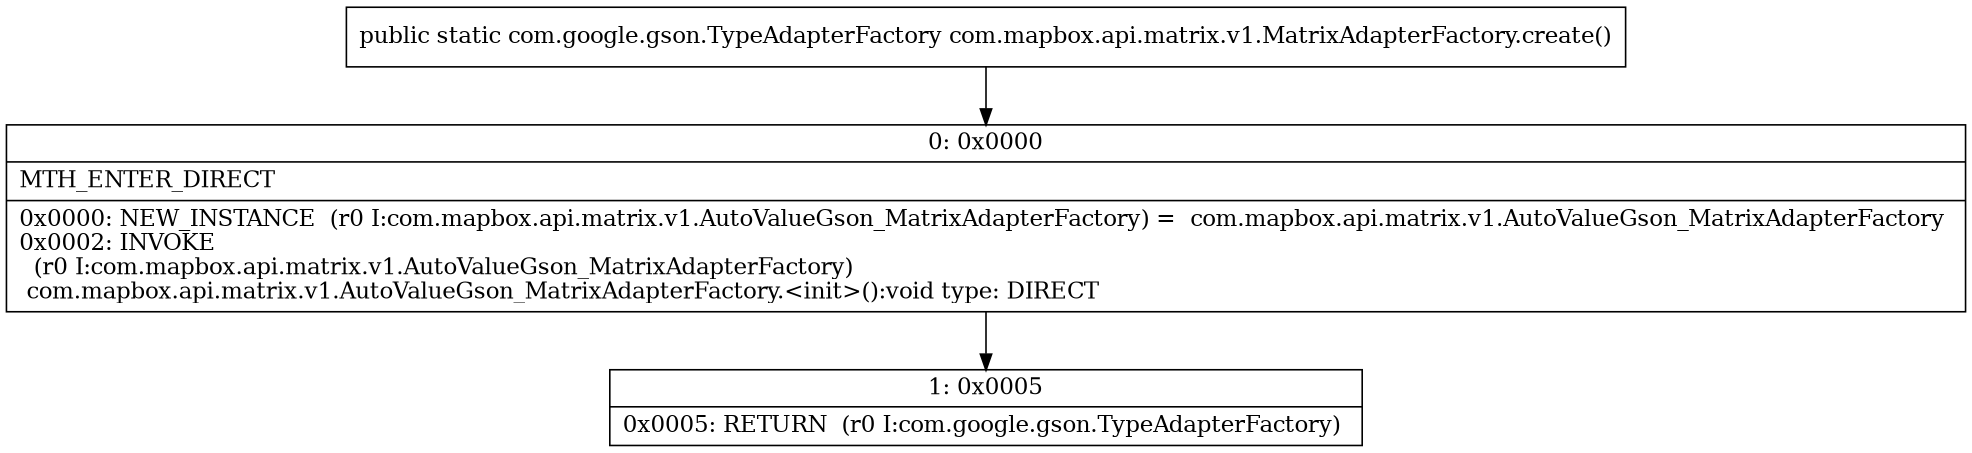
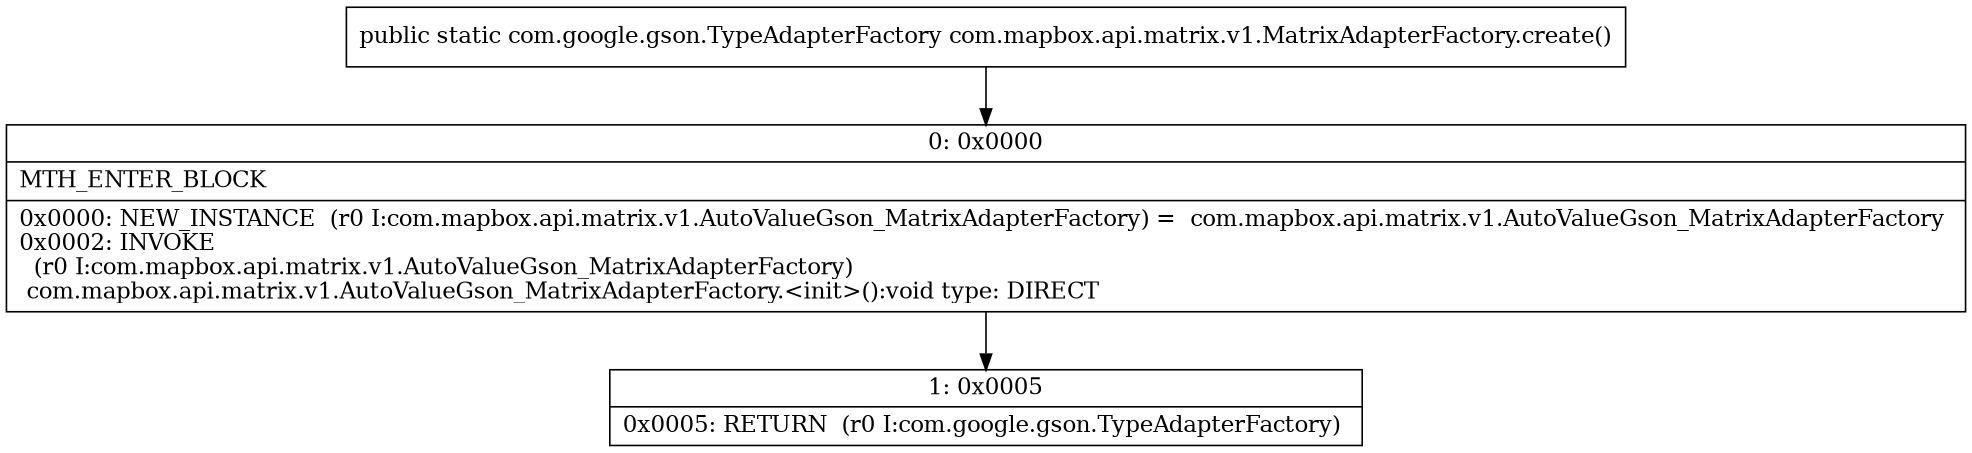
node "0: 0x0000": text "MTH_ENTER_DIRECT" -> "MTH_ENTER_BLOCK"
